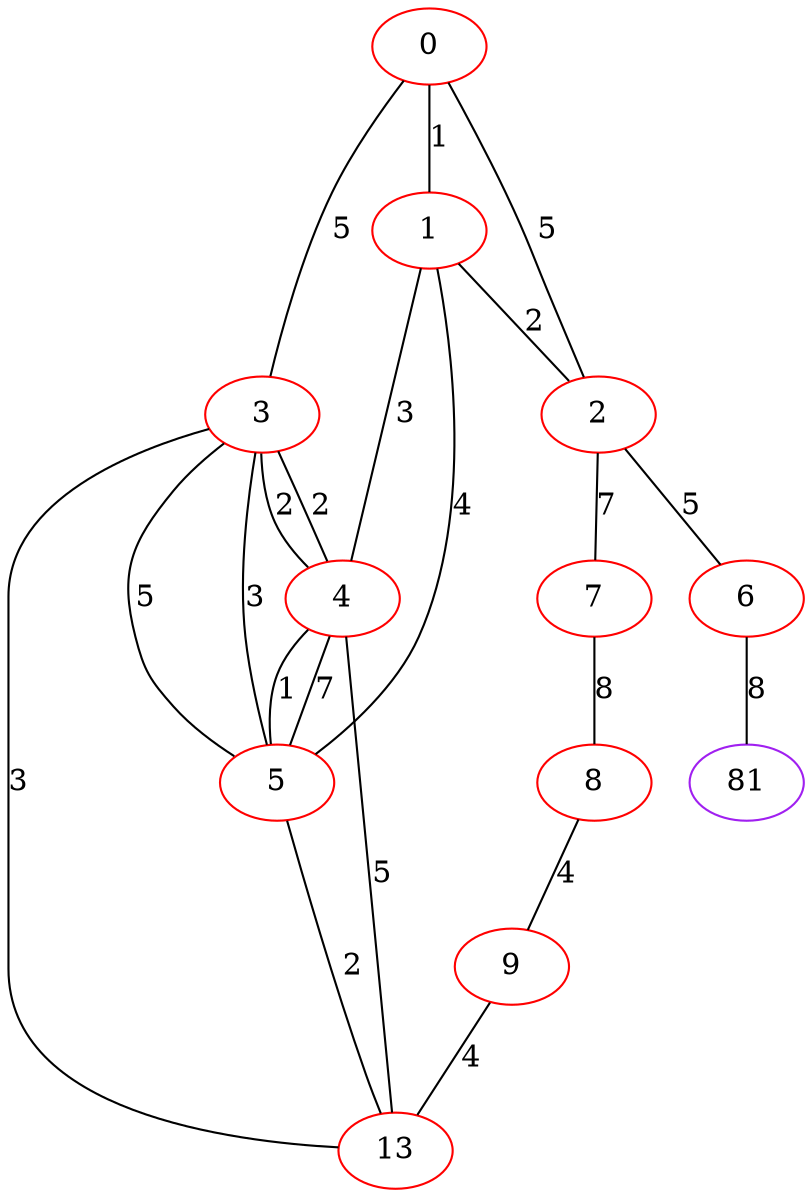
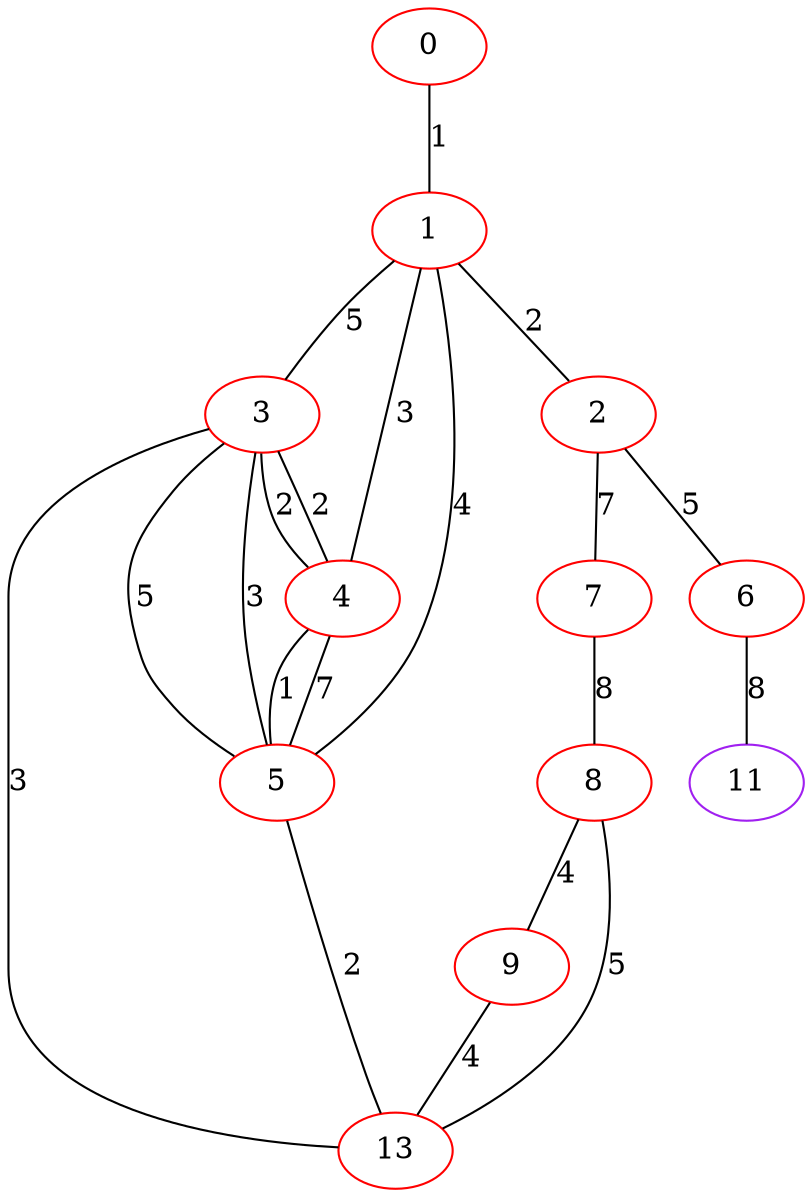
edge "0" -- "3": now "1" -- "3"
edge "0" -- "2": removed, label "5"
node "81": label "81" -> "11"
edge "4" -- "13": now "8" -- "13"
